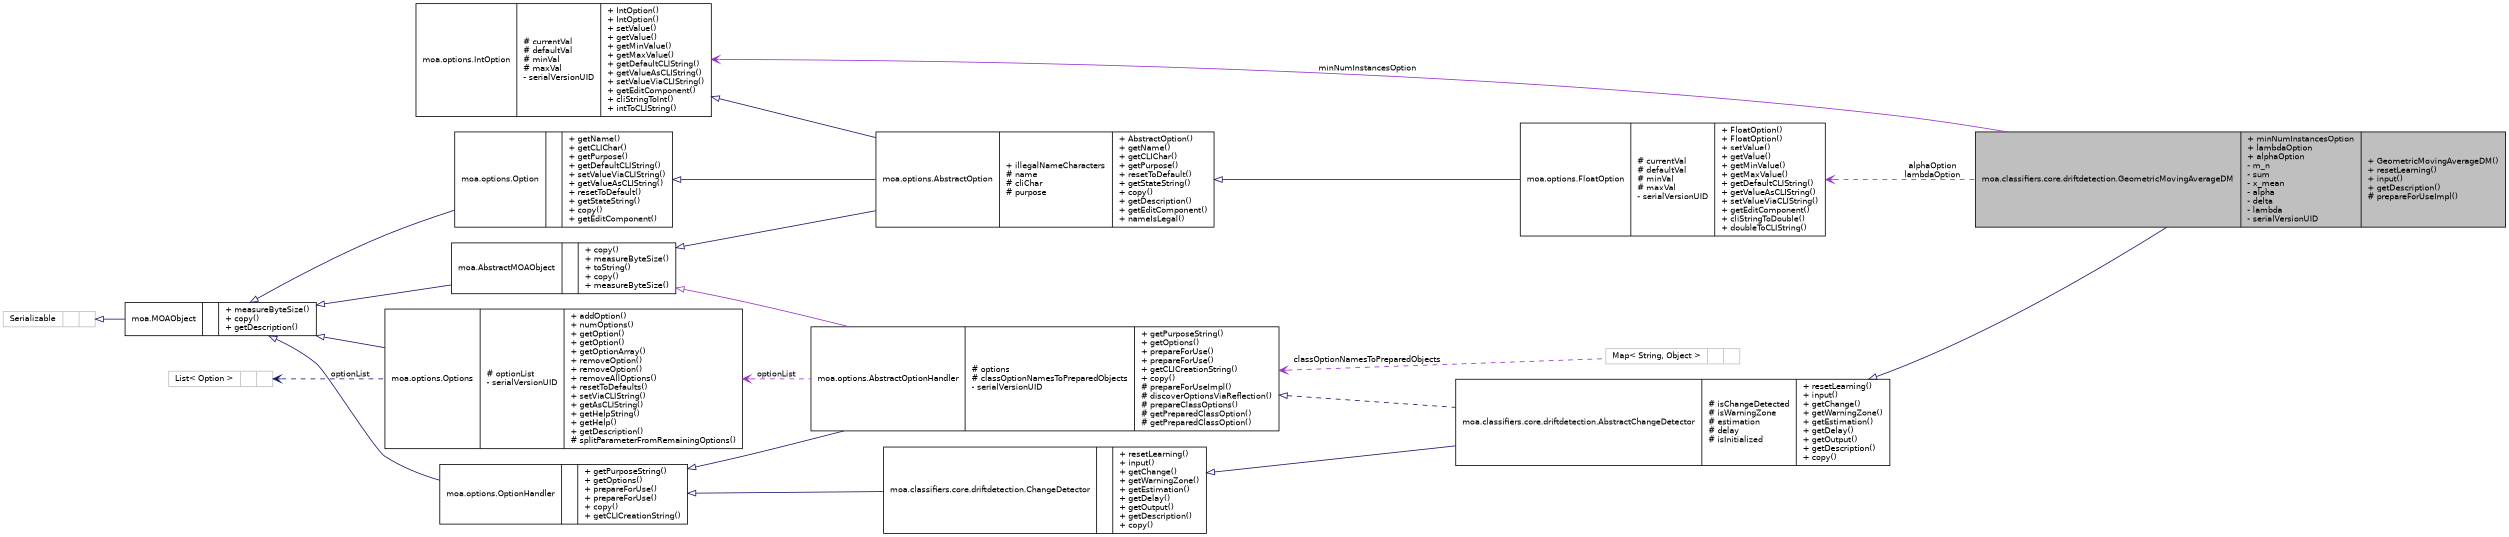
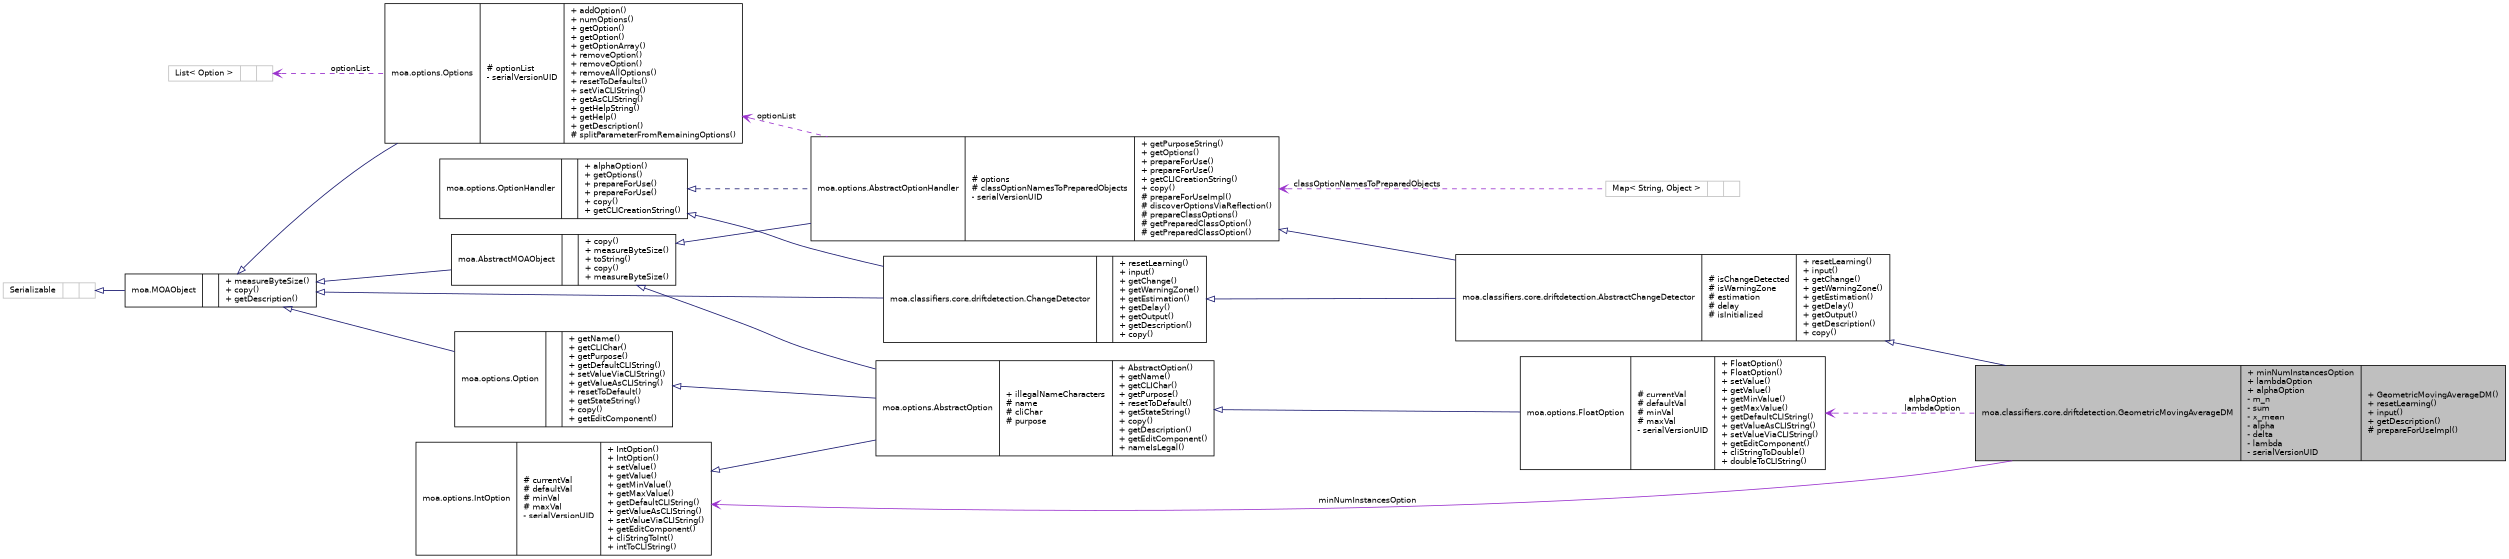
edge "moa.options.AbstractOptionHandler" -> "moa.AbstractMOAObject": color darkorchid3 -> midnightblue
edge "moa.options.Options" -> "List< Option >": color midnightblue -> darkorchid3
edge "moa.classifiers.core.driftdetection.AbstractChangeDetector" -> "moa.options.AbstractOptionHandler": style dashed -> solid
edge "moa.options.OptionHandler" -> "moa.MOAObject": now "moa.classifiers.core.driftdetection.ChangeDetector" -> "moa.MOAObject"
edge "moa.options.AbstractOptionHandler" -> "moa.options.OptionHandler": style solid -> dashed
node "moa.options.OptionHandler": text "+ getPurposeString()" -> "+ alphaOption()"
